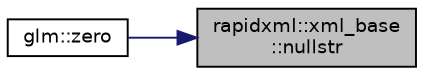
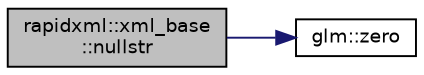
edge "glm::zero" -> "rapidxml::xml_base ::nullstr": reversed
